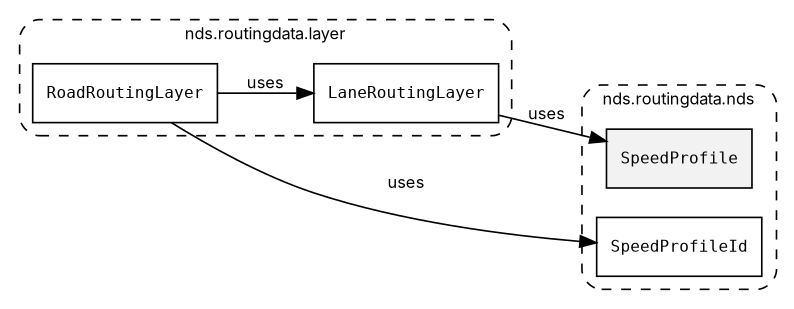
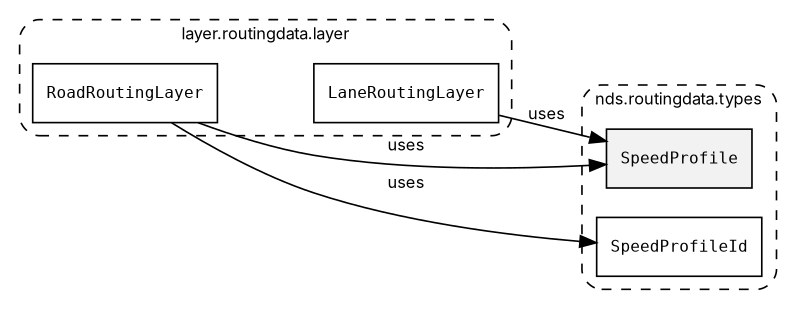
cluster "nds.routingdata.layer": label "nds.routingdata.layer" -> "layer.routingdata.layer"
edge "RoadRoutingLayer" -> "LaneRoutingLayer": now "RoadRoutingLayer" -> "SpeedProfile"
cluster "nds.routingdata.nds": label "nds.routingdata.nds" -> "nds.routingdata.types"
